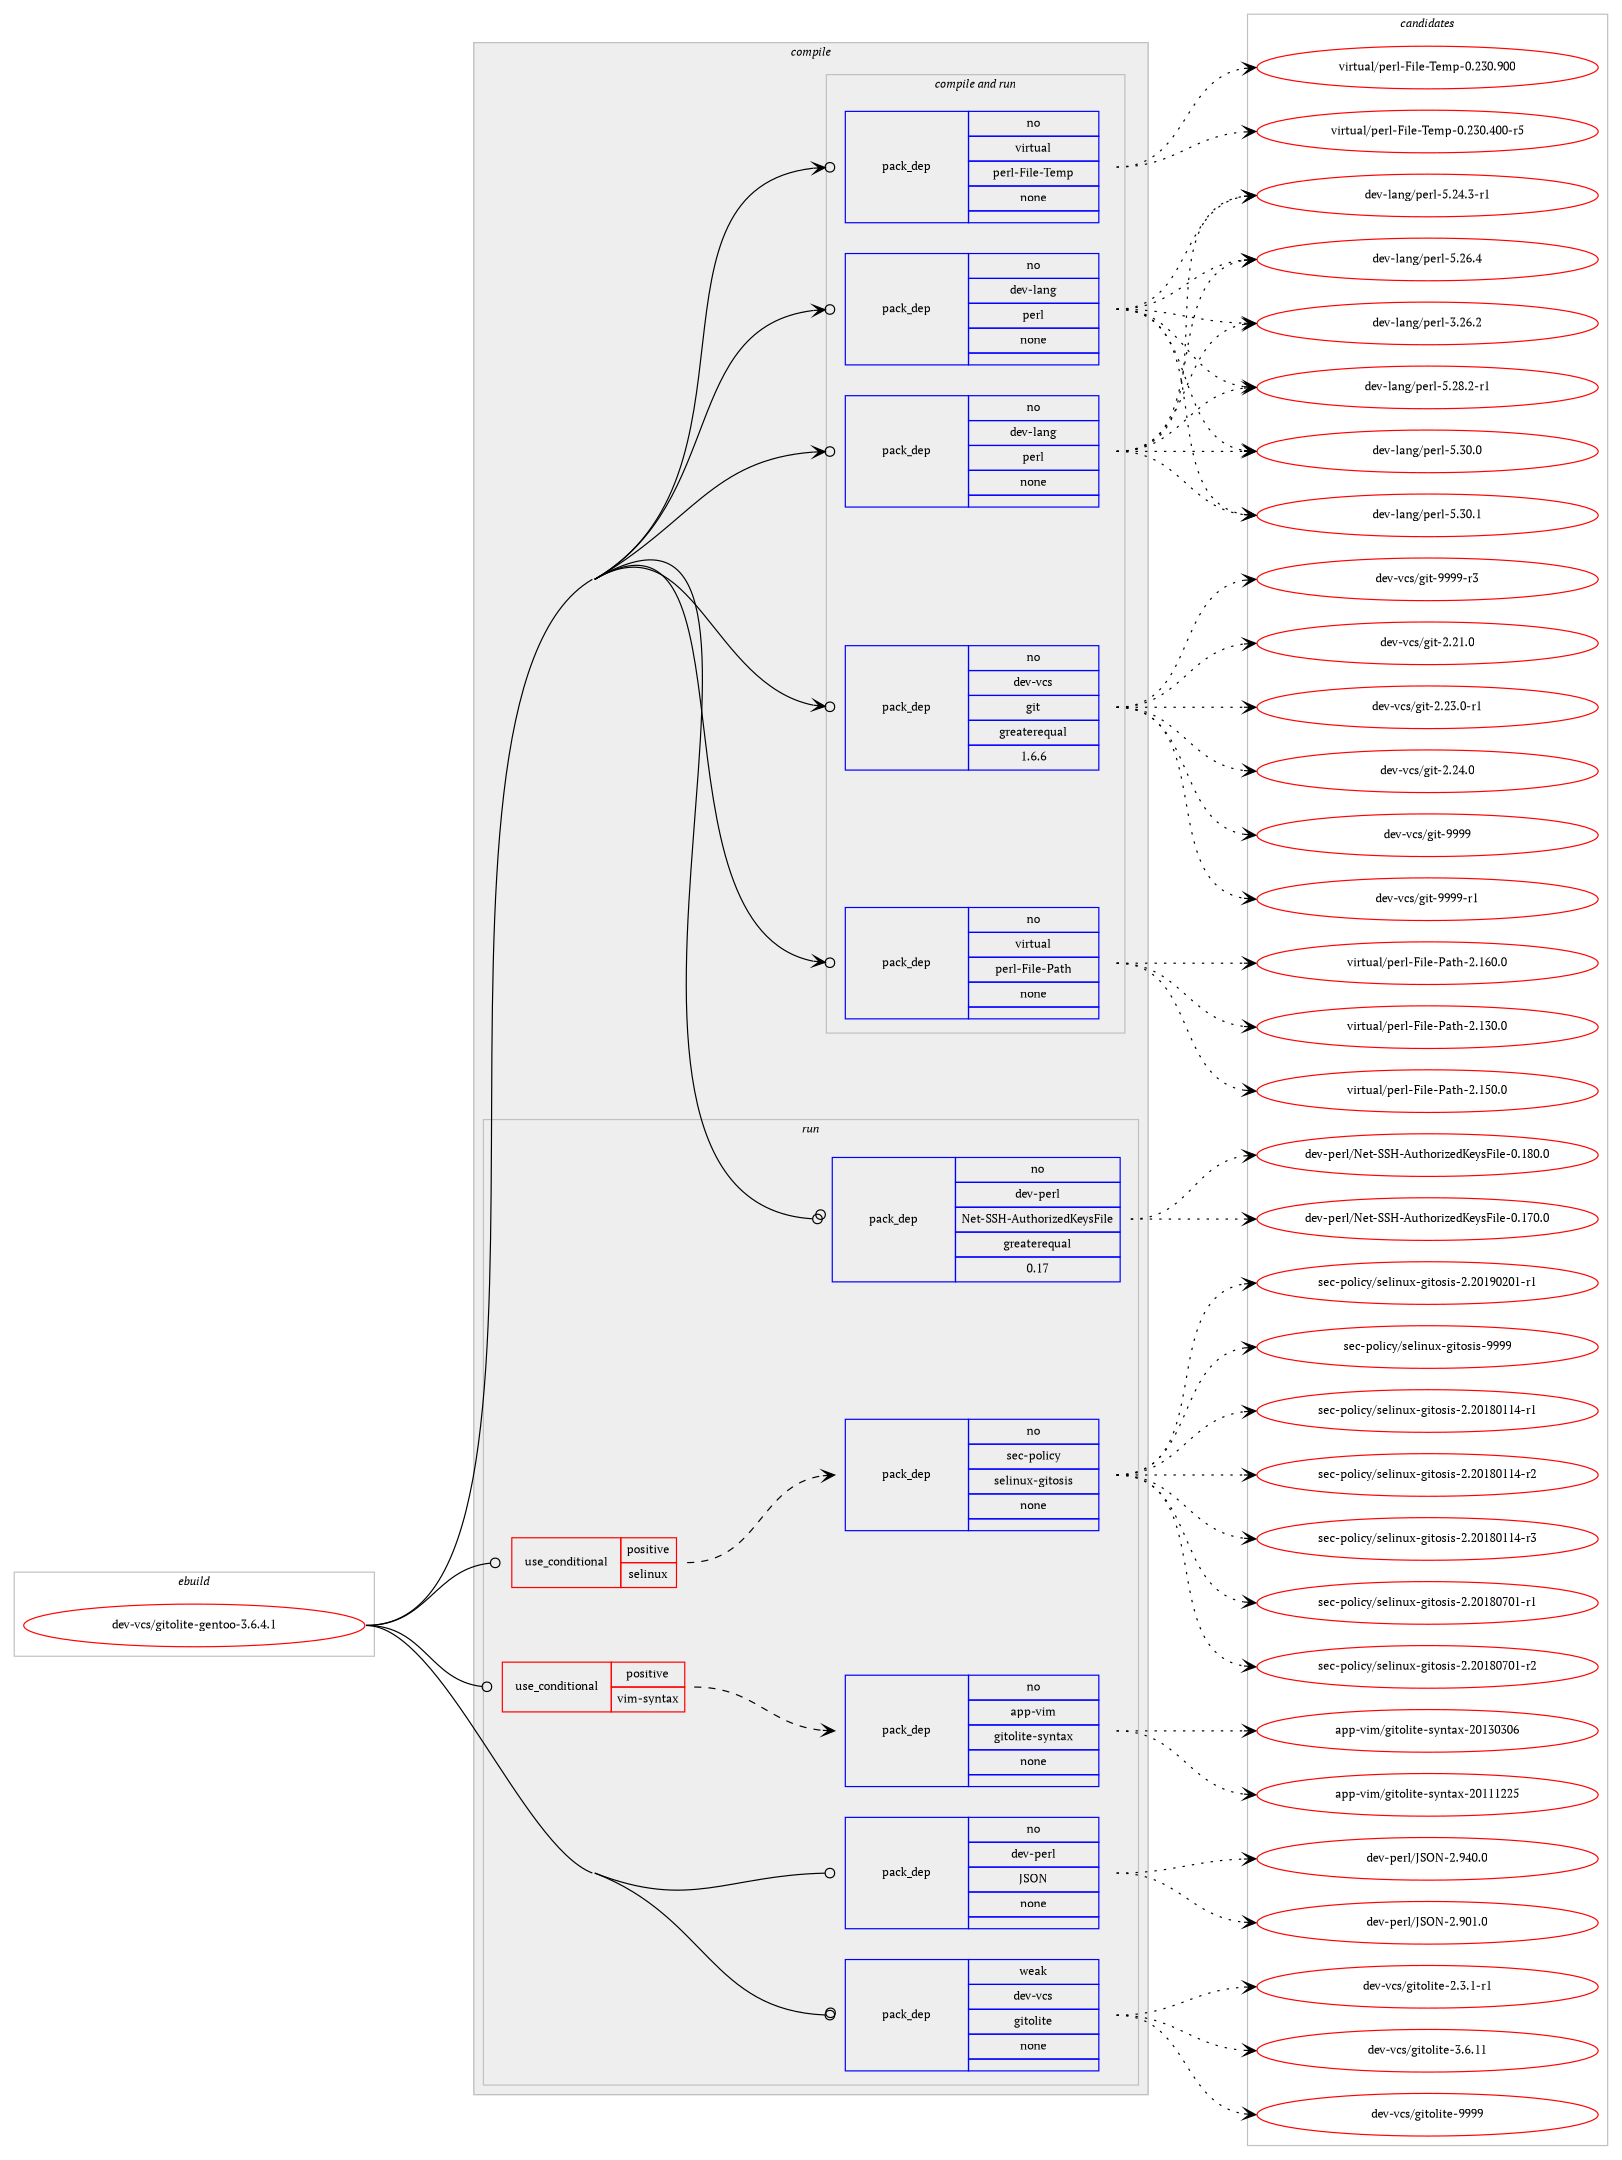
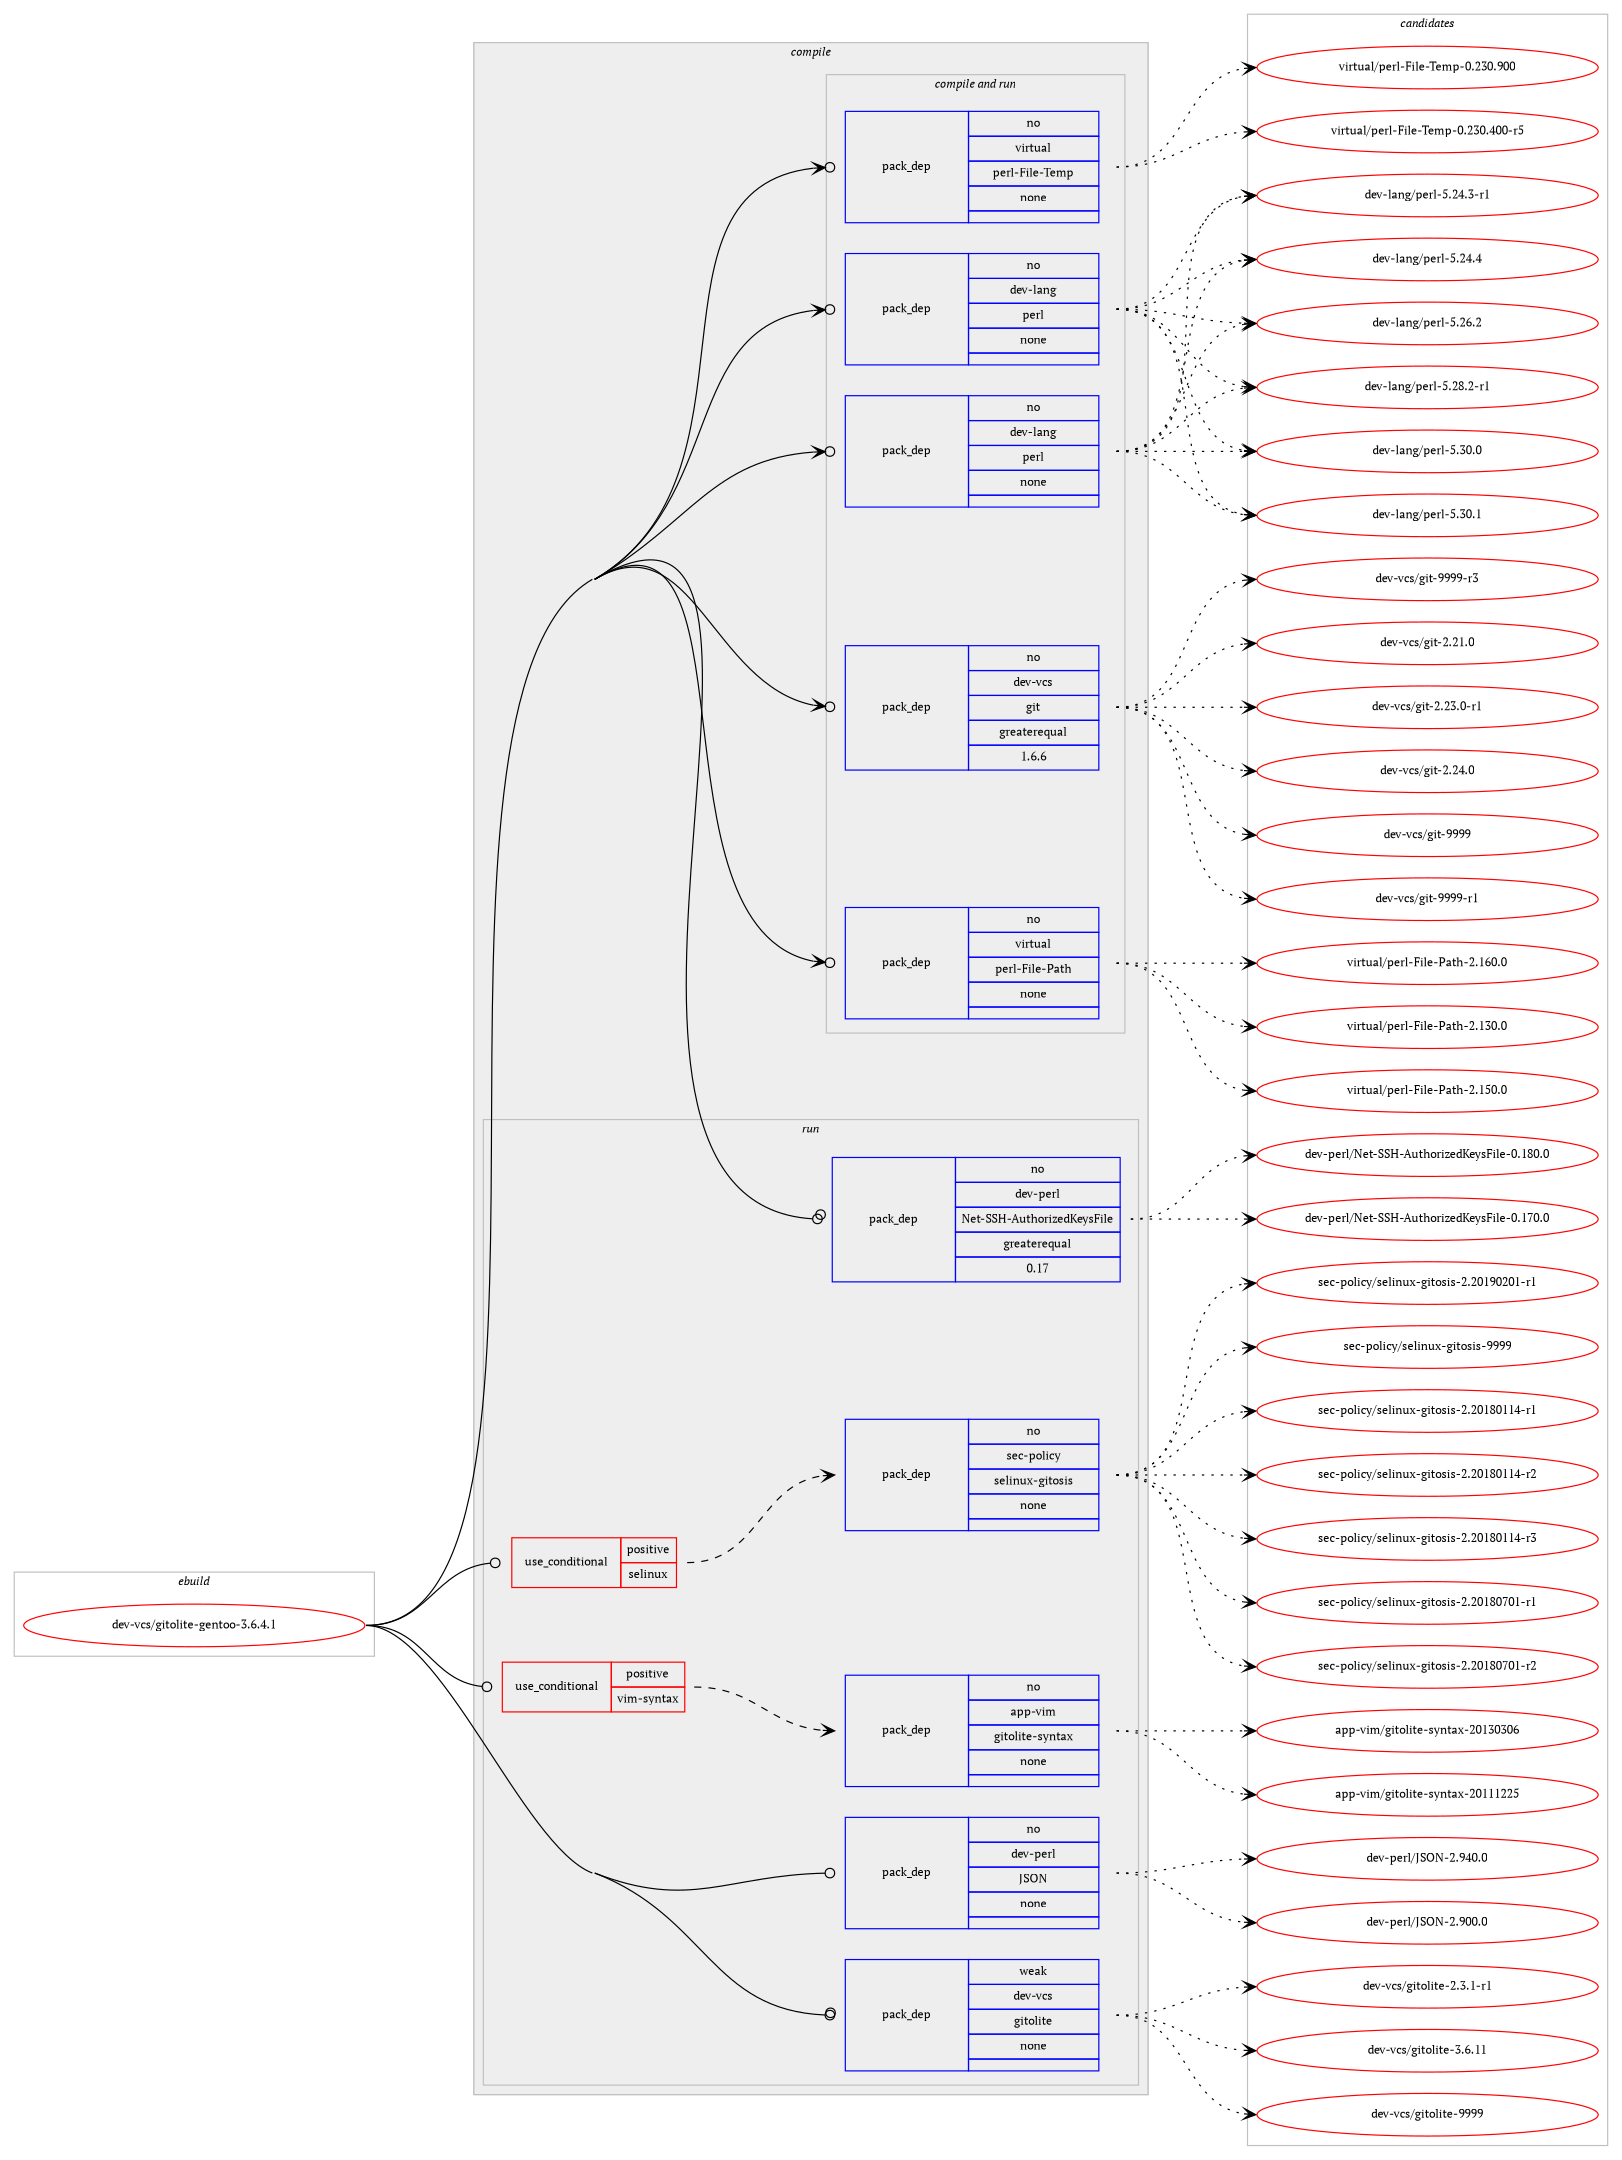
node "dev-lang/perl-5.26.4": label "dev-lang/perl-5.26.4" -> "dev-lang/perl-5.24.4"
node "dev-lang/perl-3.26.2": label "dev-lang/perl-3.26.2" -> "dev-lang/perl-5.26.2"
node "dev-perl/JSON-2.901.0": label "dev-perl/JSON-2.901.0" -> "dev-perl/JSON-2.900.0"
